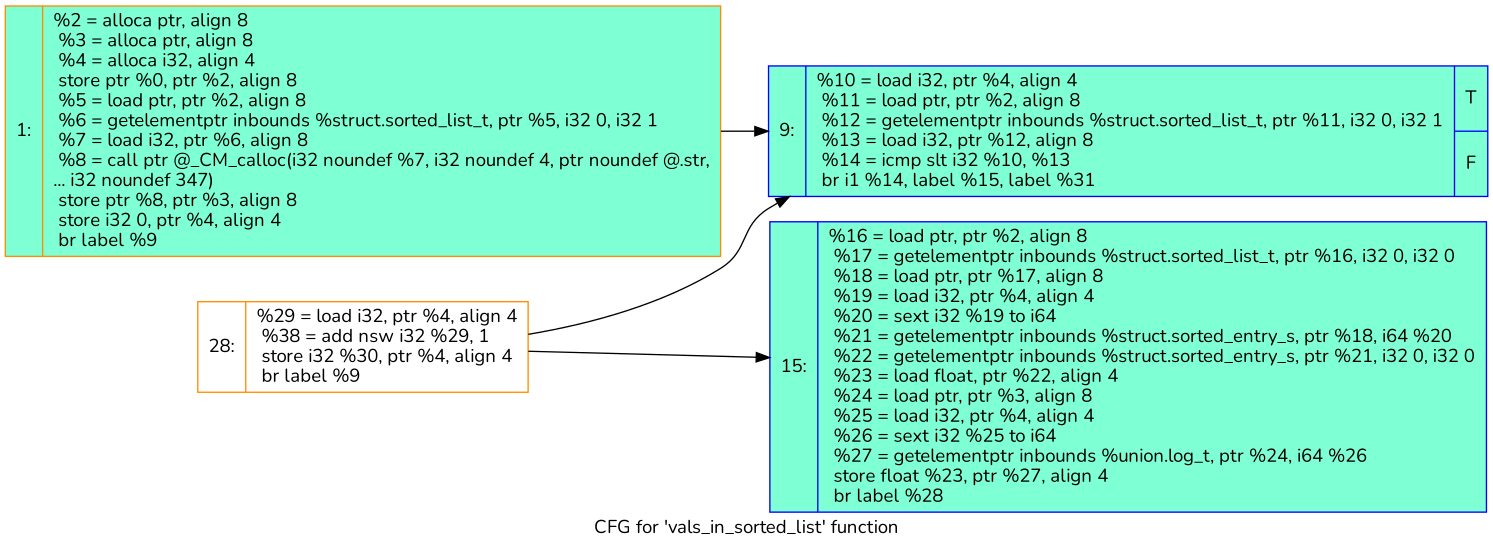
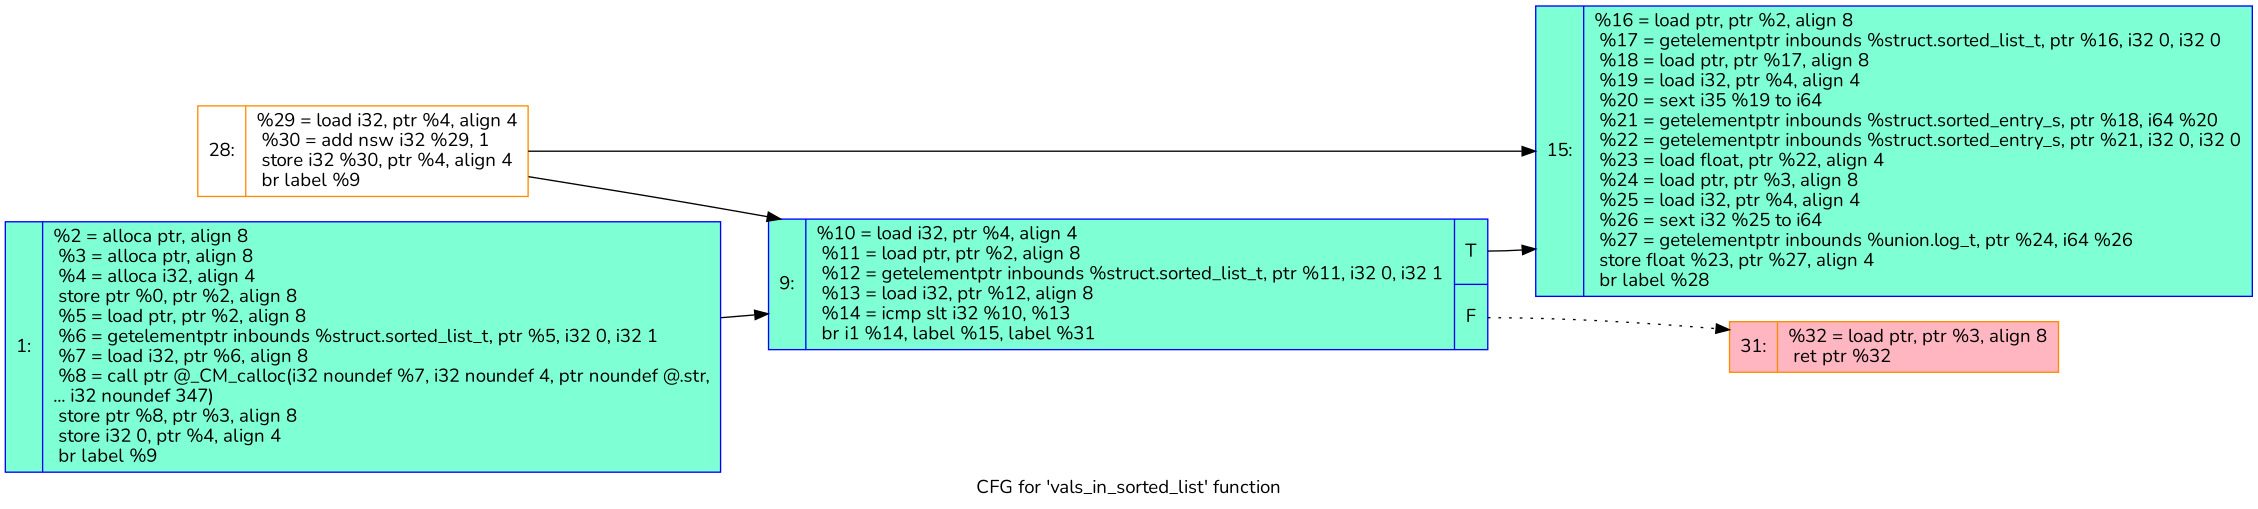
node "1:": color darkorange -> blue
edge "9:" -> "15:": added
node "15:": text "%20 = sext i32 %19 to i64" -> "%20 = sext i35 %19 to i64"
node "28:": text "%38 = add nsw i32 %29, 1" -> "%30 = add nsw i32 %29, 1"
node "31:": added
